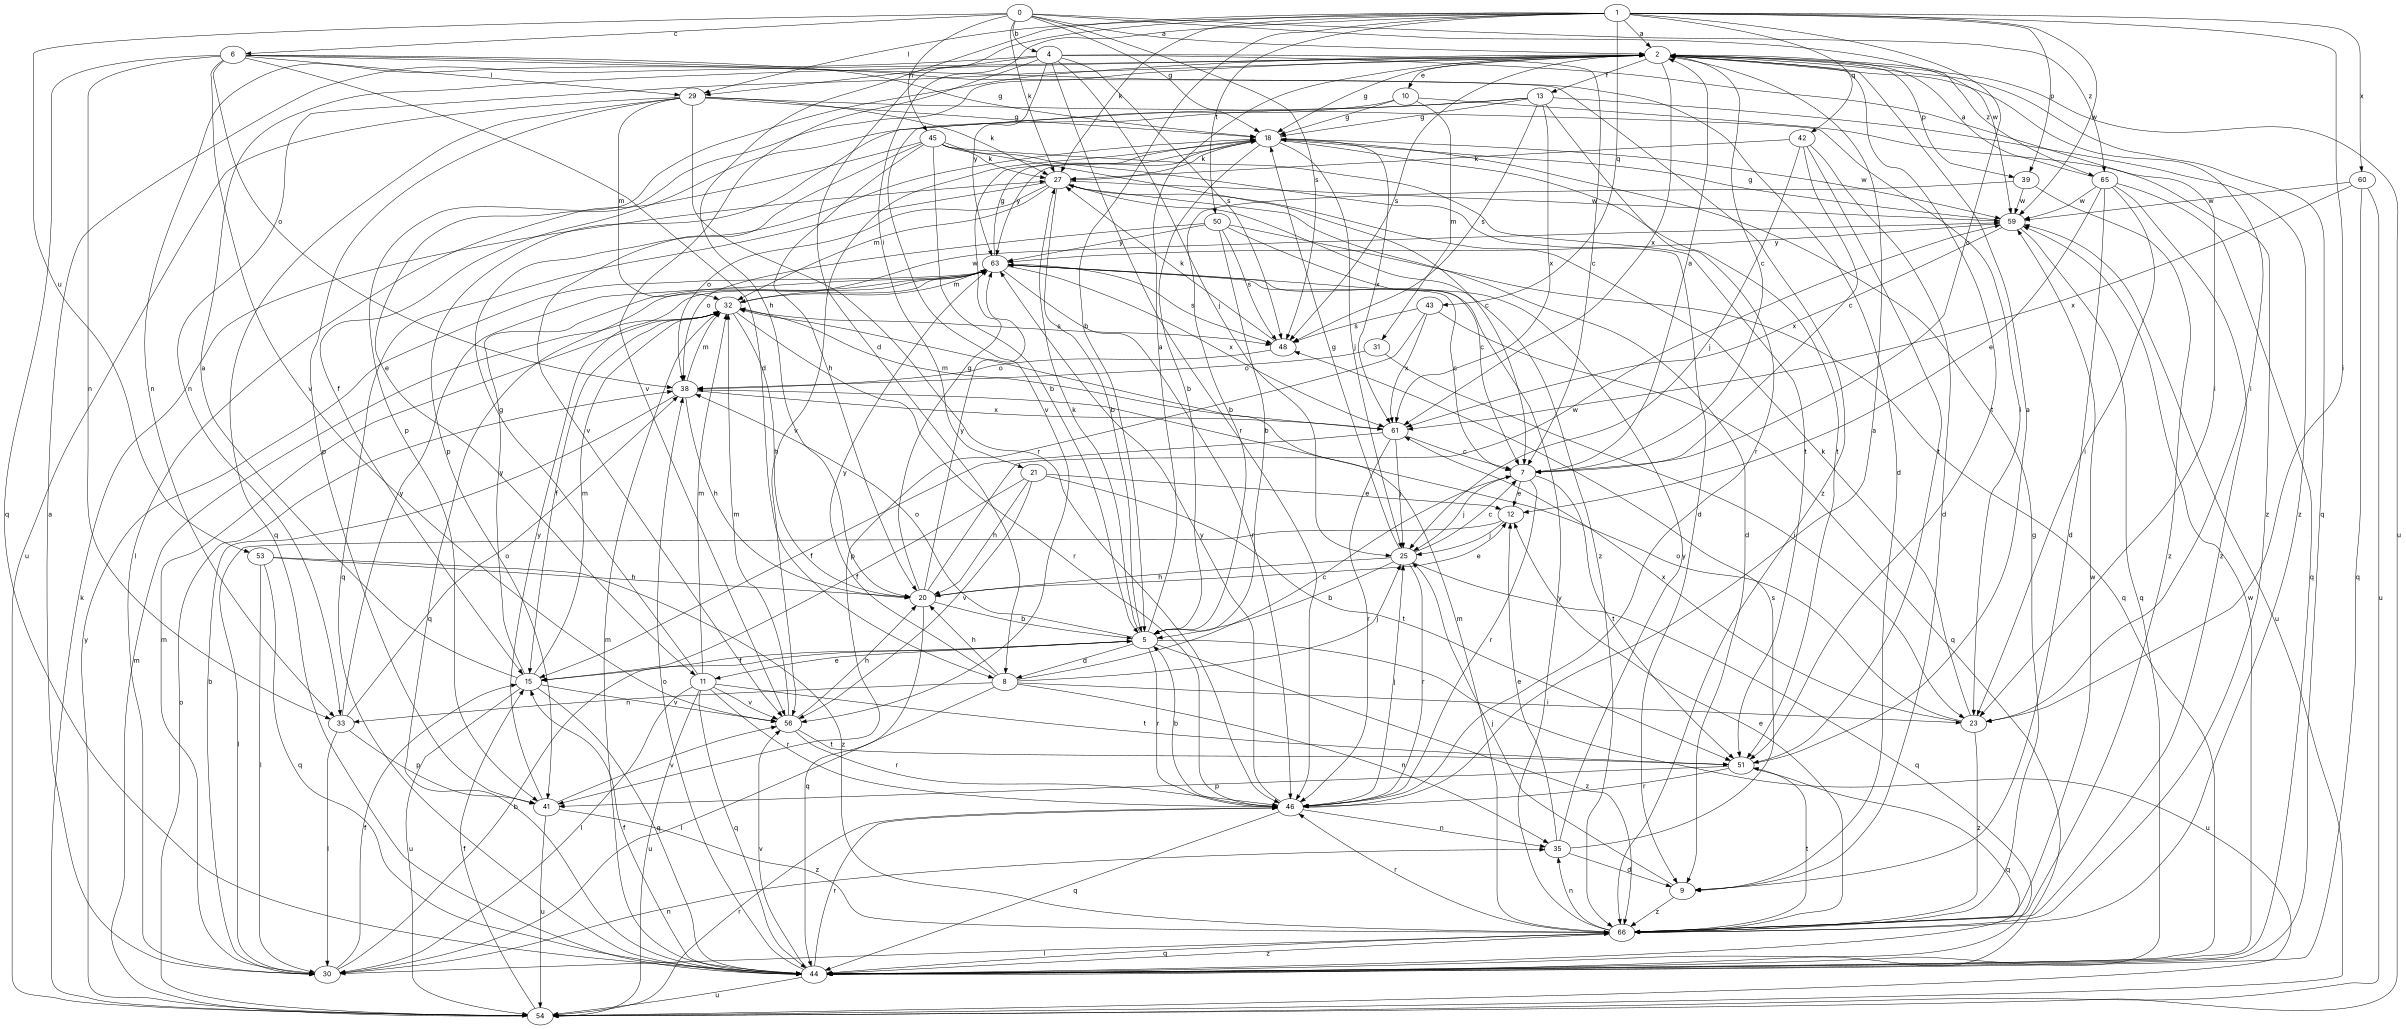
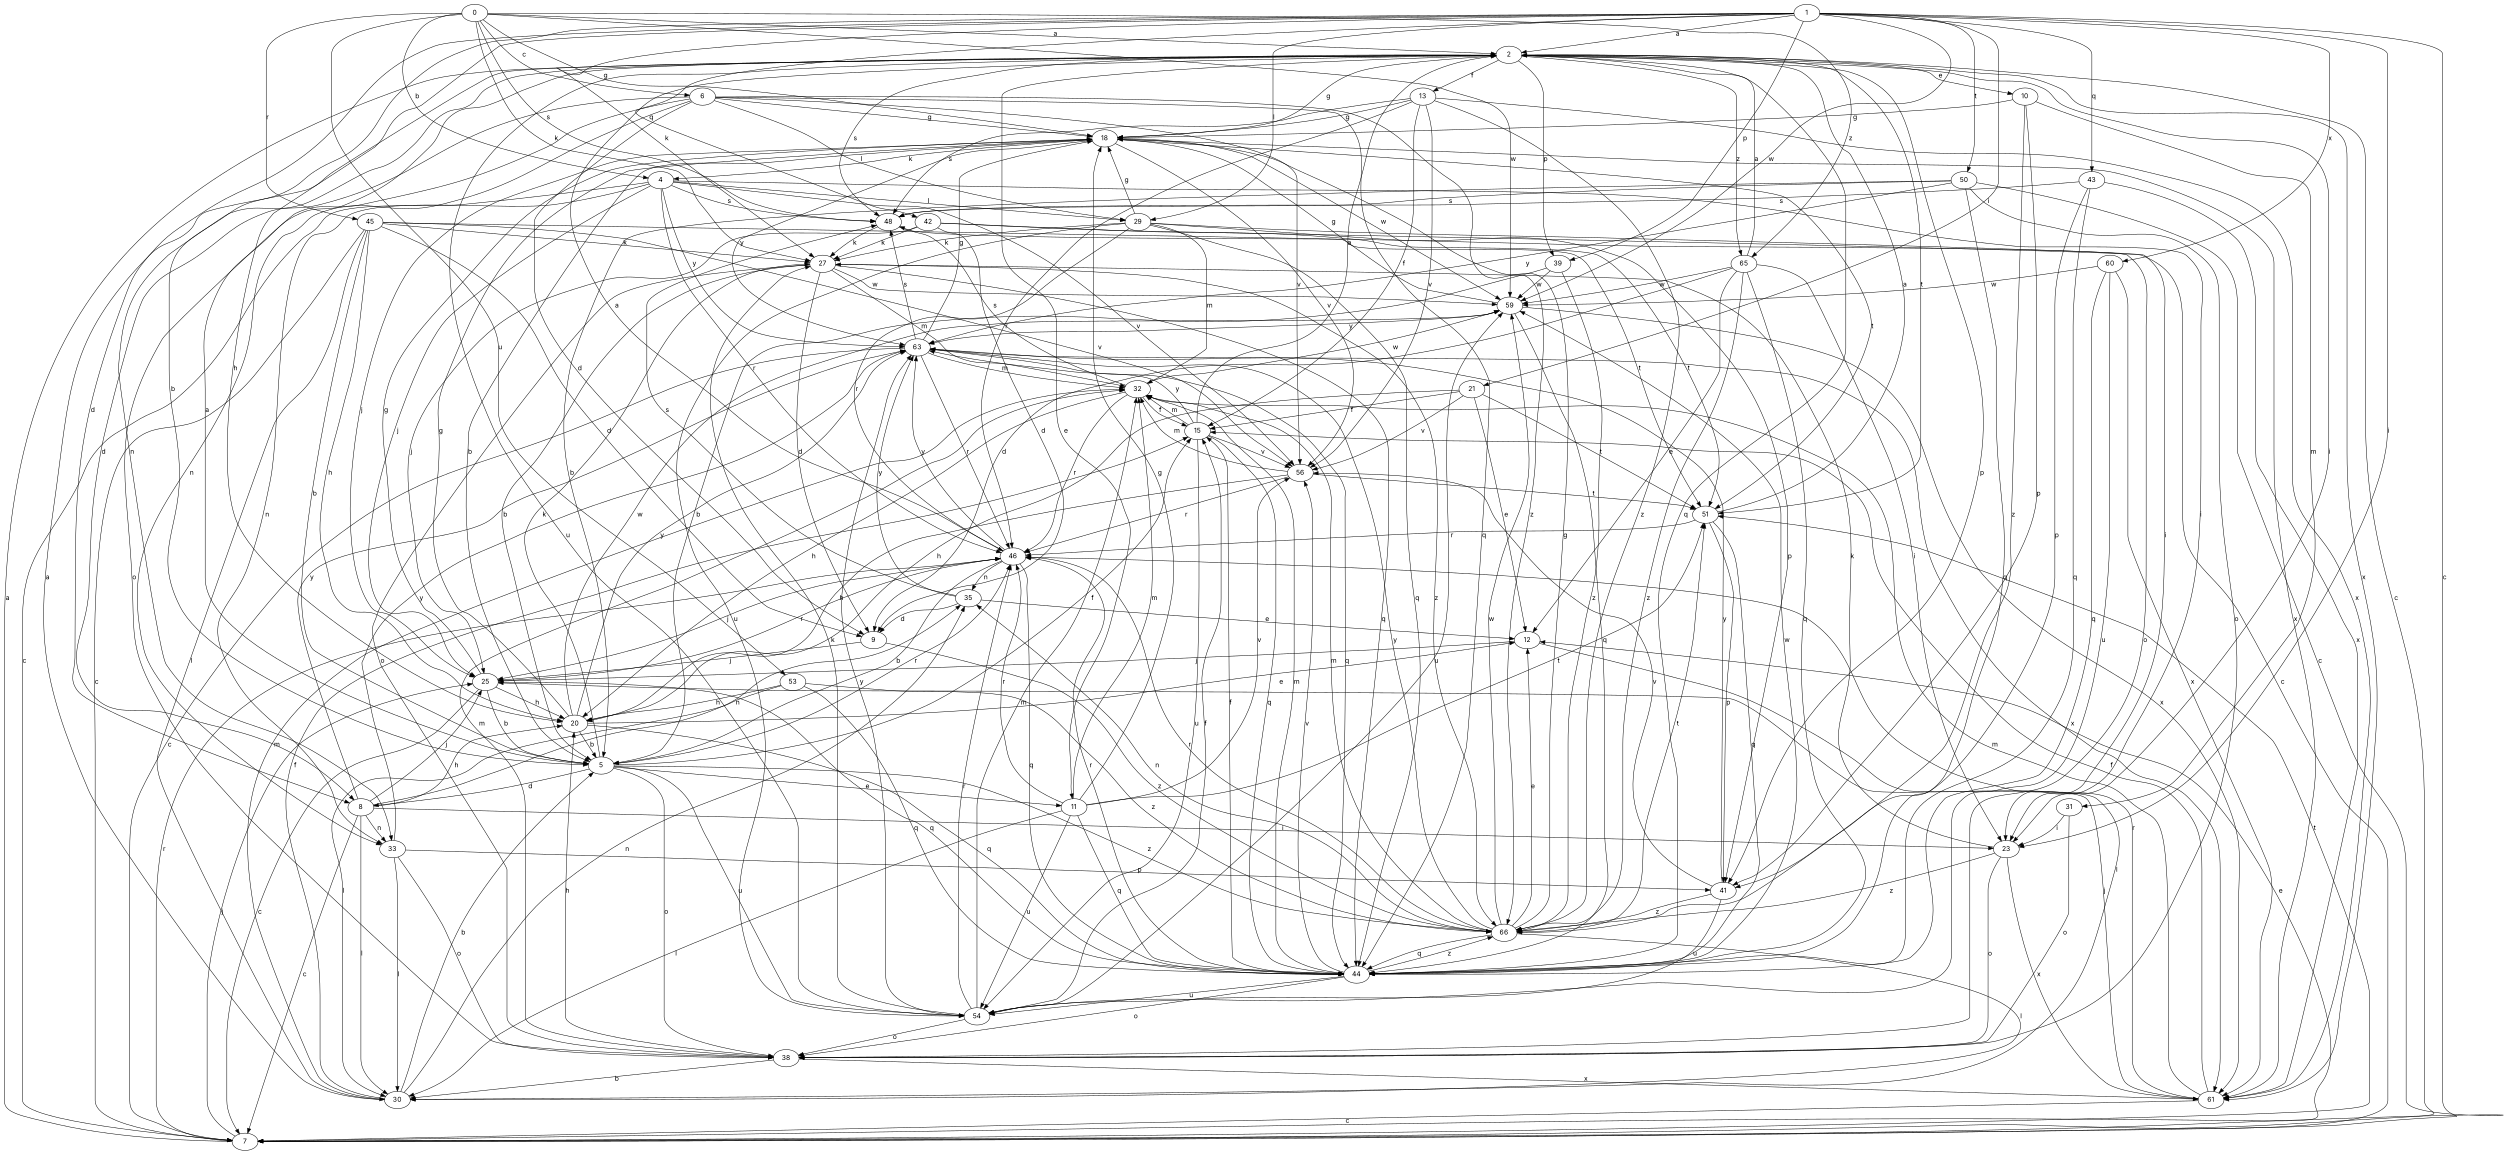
edge "18" -> "27": now "18" -> "4"
